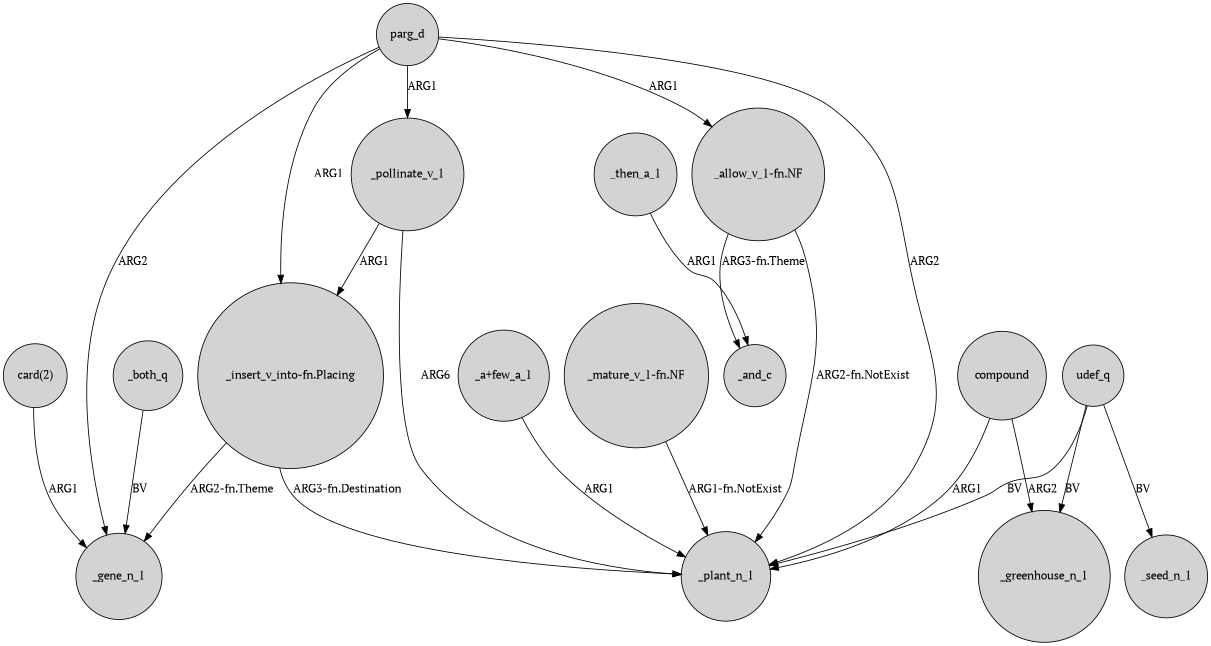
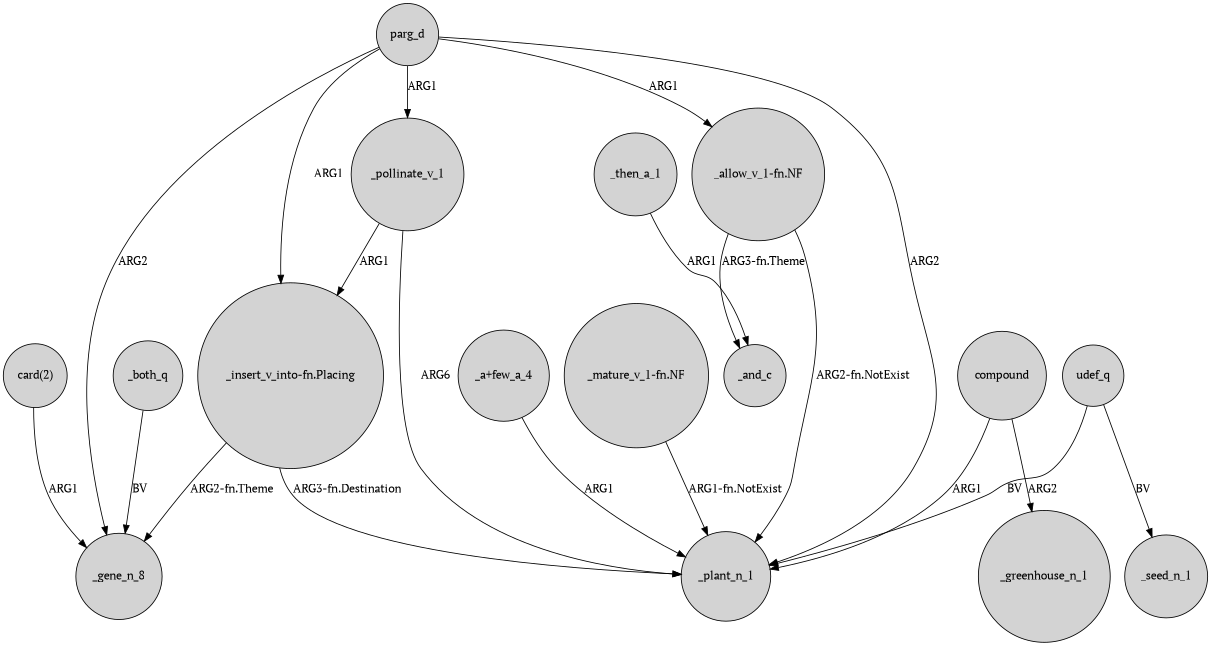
node "_a+few_a_1": label "_a+few_a_1" -> "_a+few_a_4"
edge "udef_q" -> "_greenhouse_n_1": removed, label "BV"
node "_gene_n_1": label "_gene_n_1" -> "_gene_n_8"
